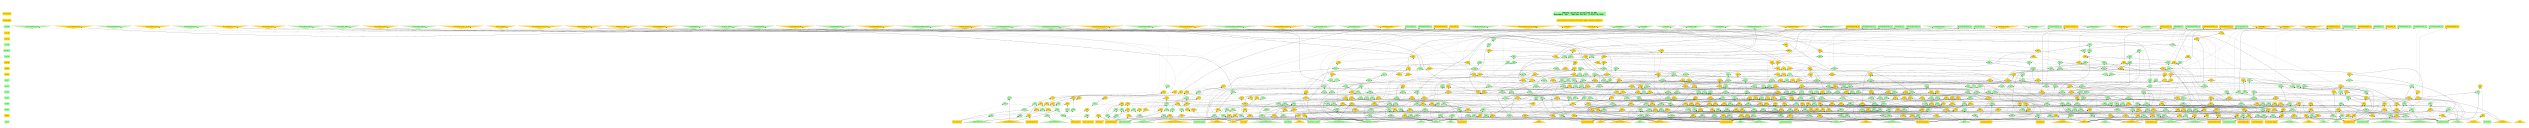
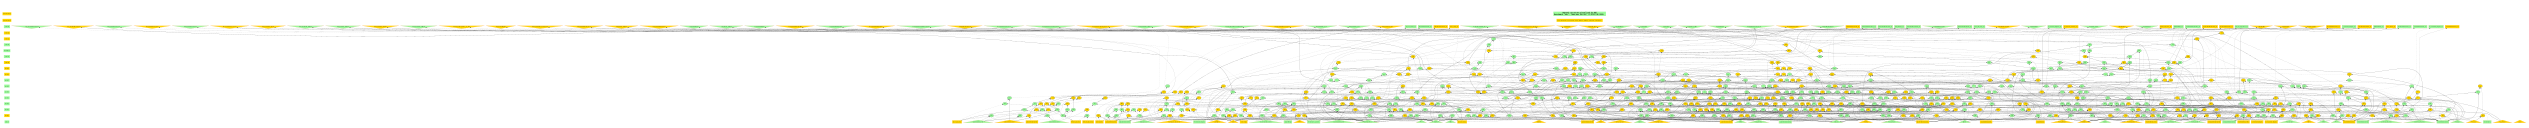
node "418": added
